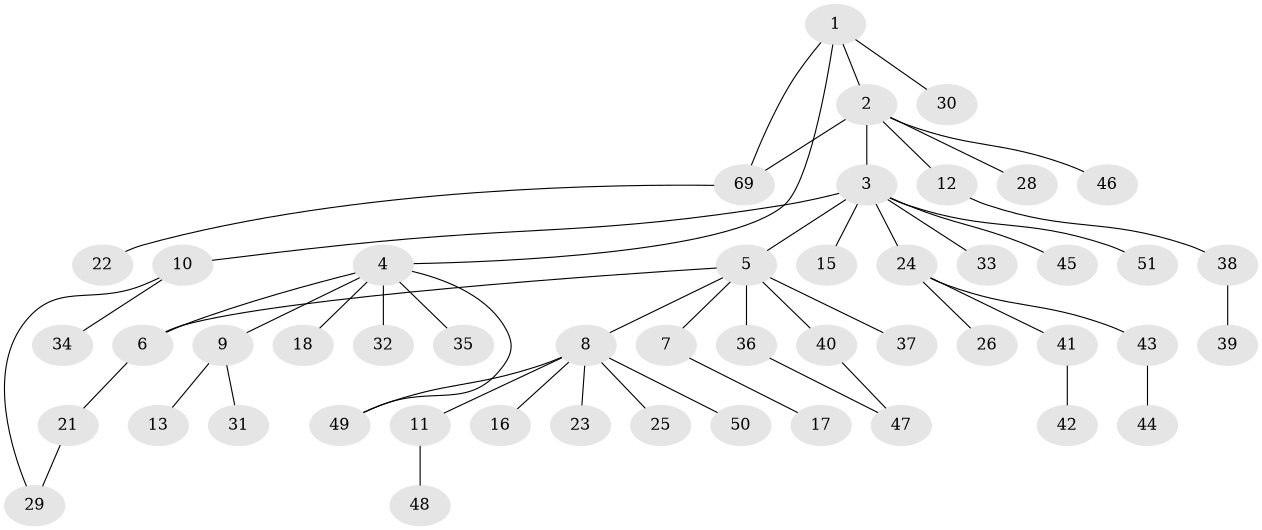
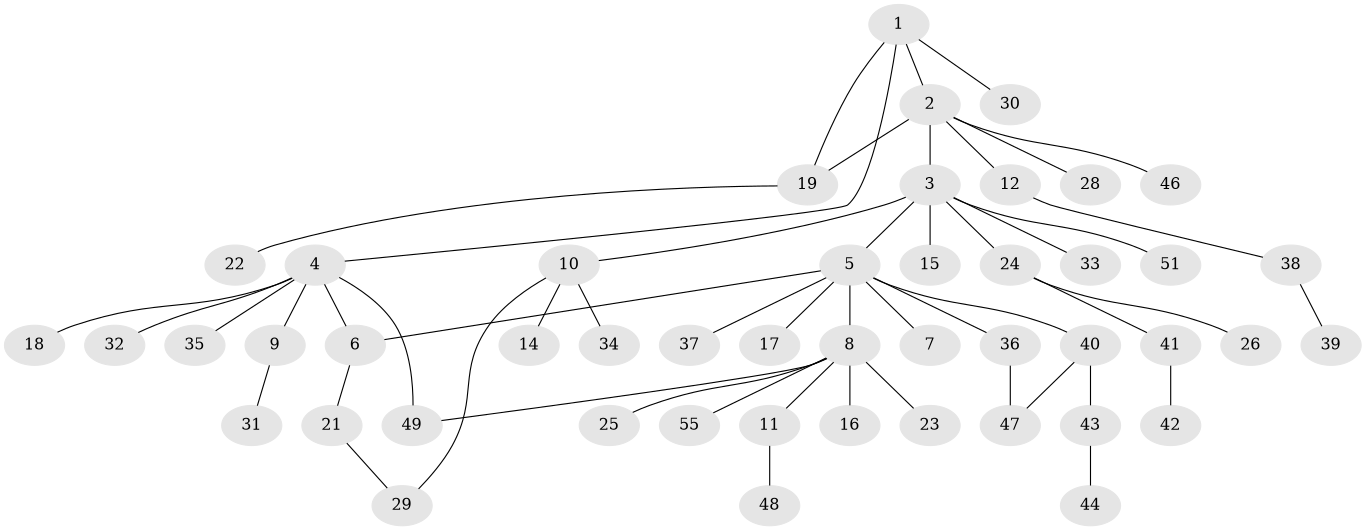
node "69": label "69" -> "19"
node "45": removed
edge "24" -- "43": now "40" -- "43"
node "14": added
edge "7" -- "17": now "5" -- "17"
node "13": removed
node "50": label "50" -> "55"
